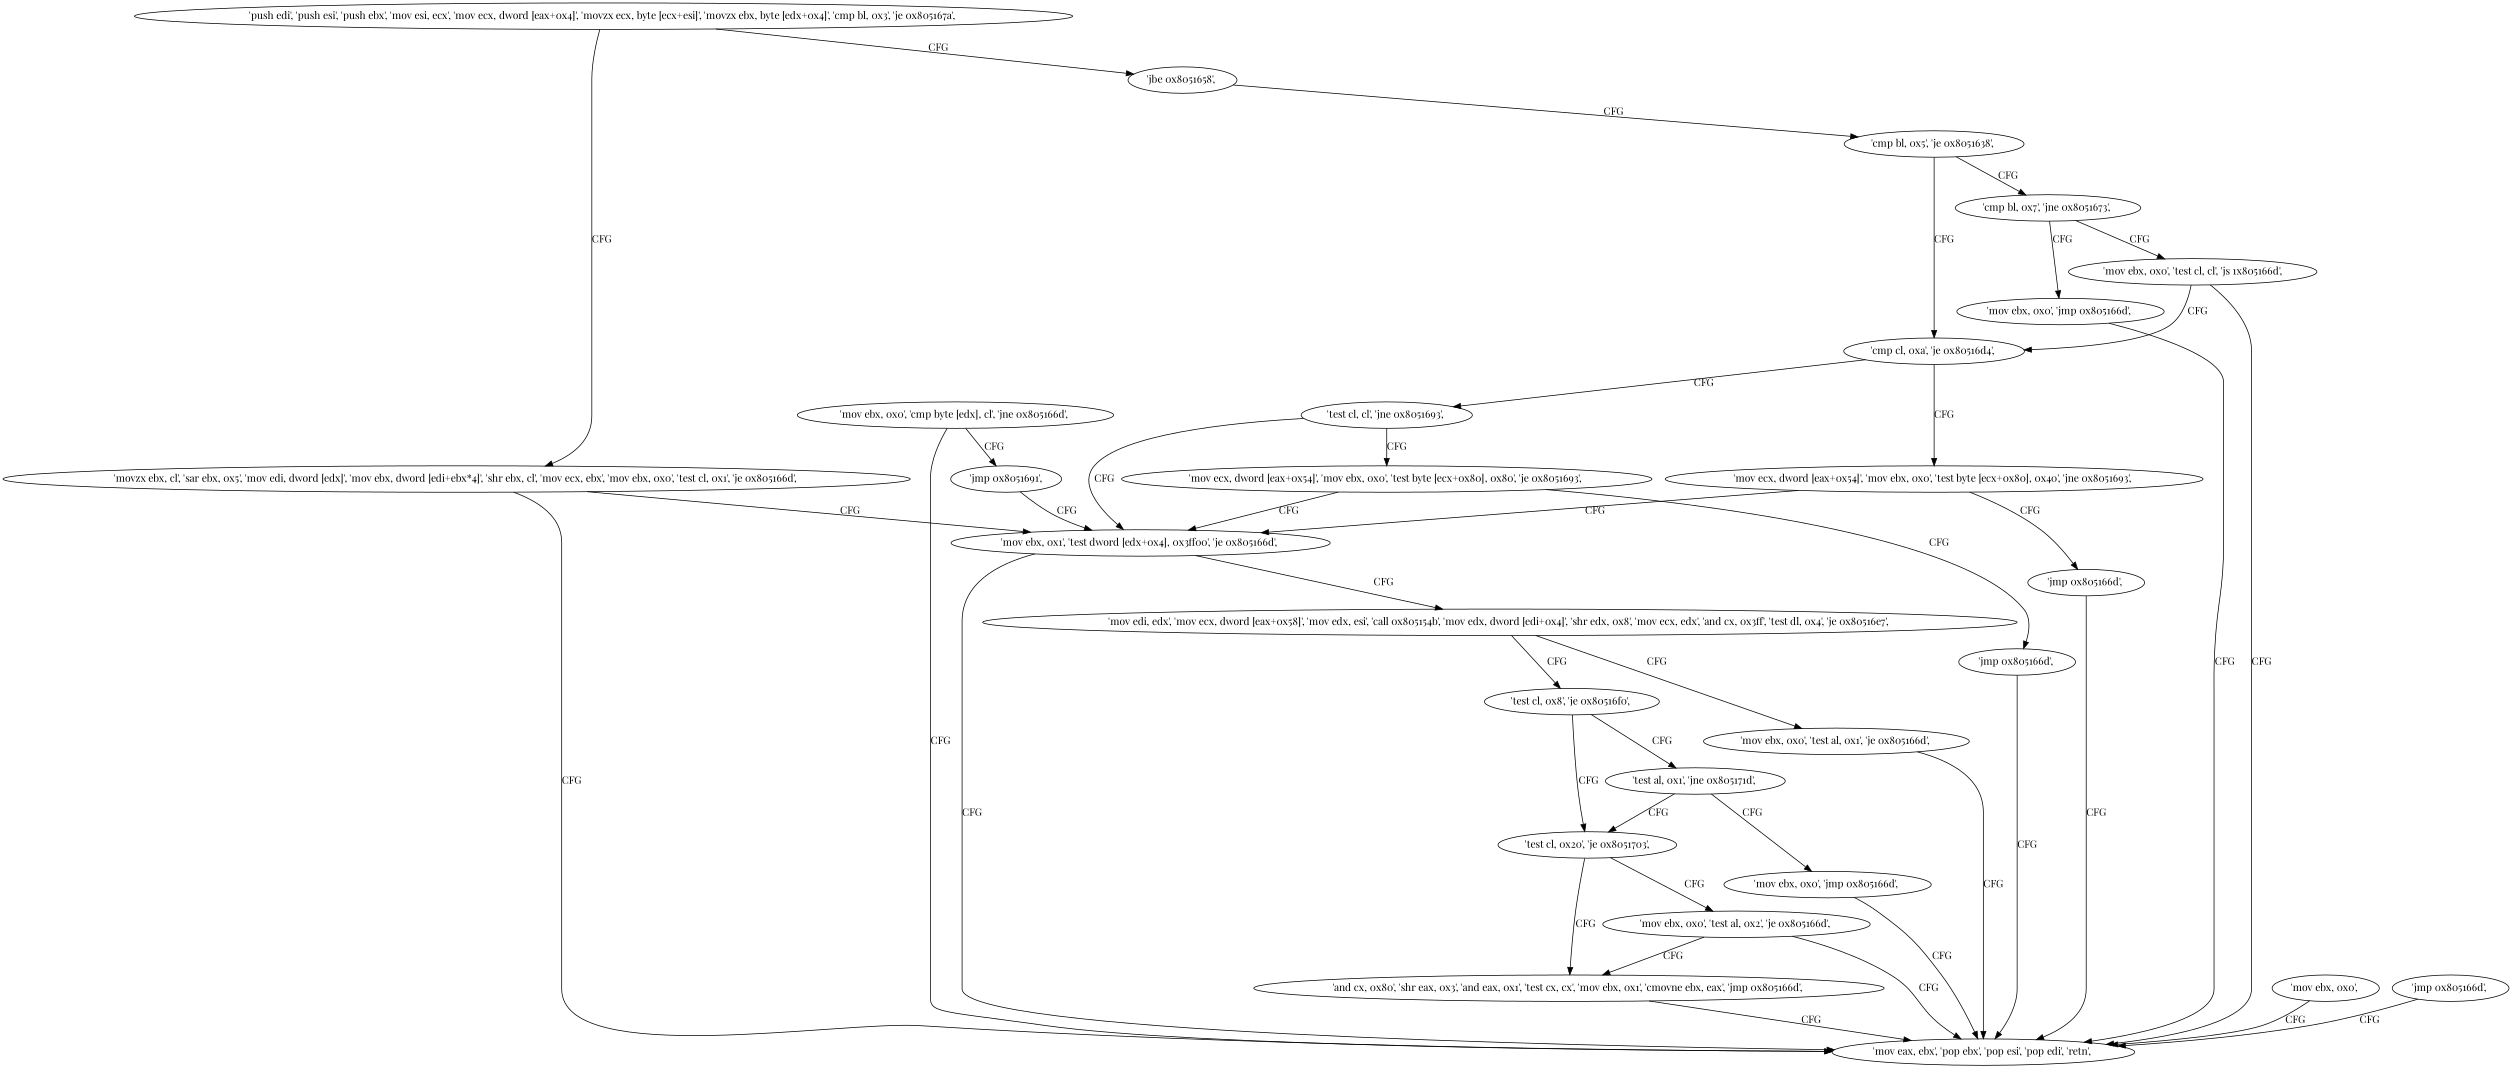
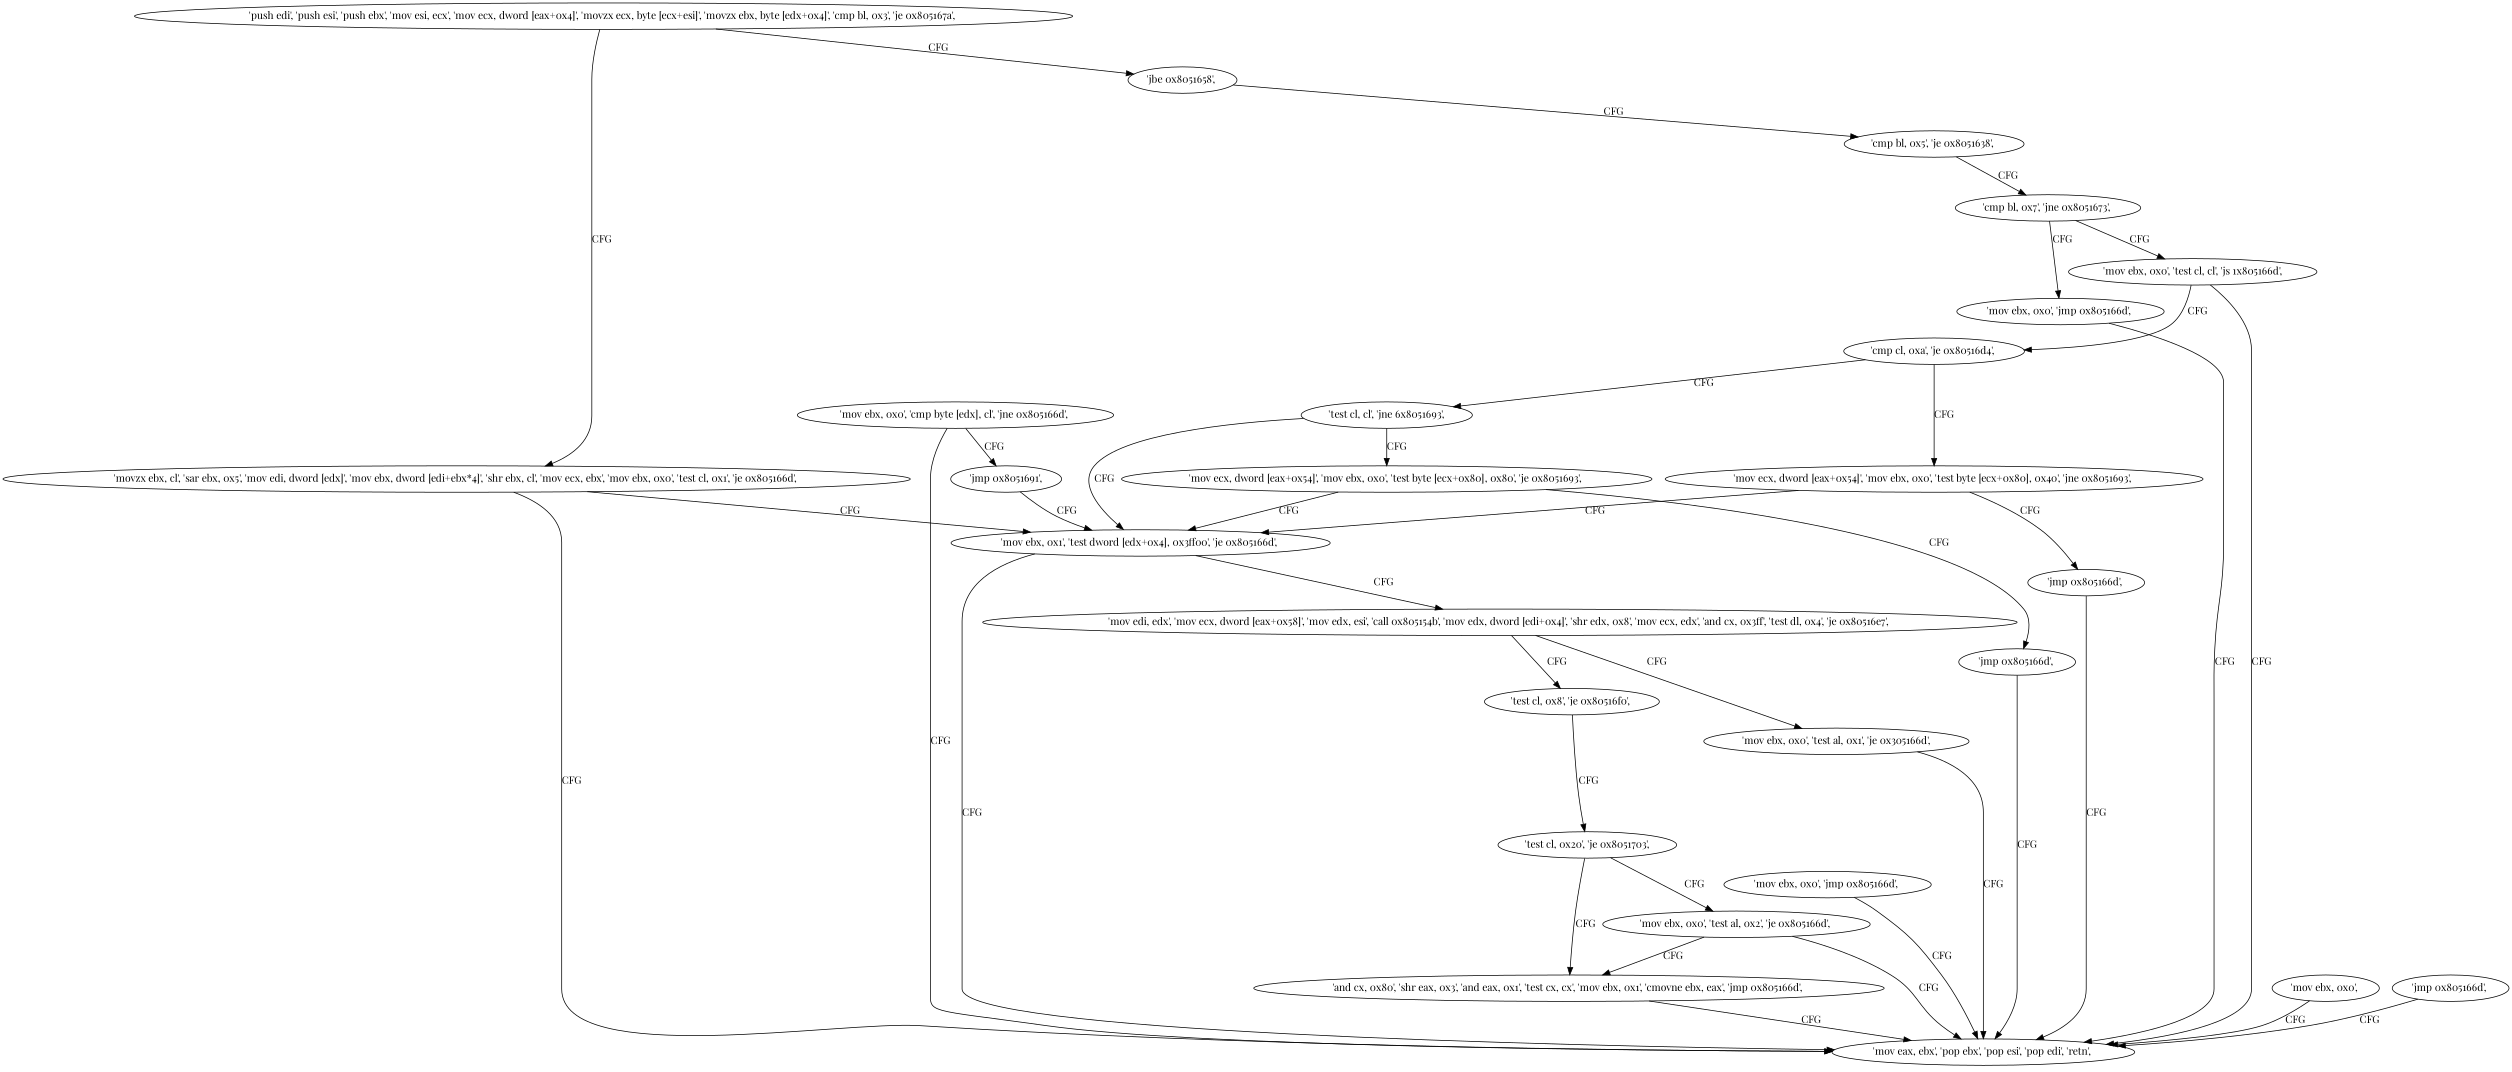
edge "'cmp bl, 0x5', 'je 0x8051638'," -> "'cmp cl, 0xa', 'je 0x80516d4',": removed, label "CFG"
node "'test cl, cl', 'jne 0x8051693',": label "'test cl, cl', 'jne 0x8051693'," -> "'test cl, cl', 'jne 6x8051693',"
node "'mov ebx, 0x0', 'test al, 0x1', 'je 0x805166d',": label "'mov ebx, 0x0', 'test al, 0x1', 'je 0x805166d'," -> "'mov ebx, 0x0', 'test al, 0x1', 'je 0x305166d',"
node "'test al, 0x1', 'jne 0x805171d',": removed
